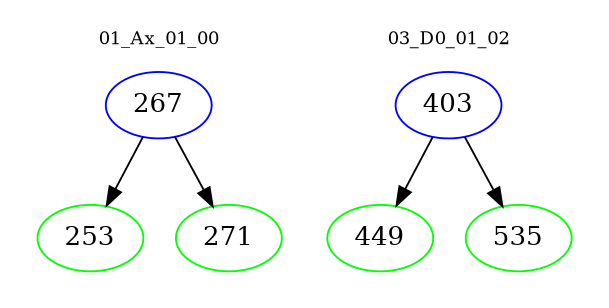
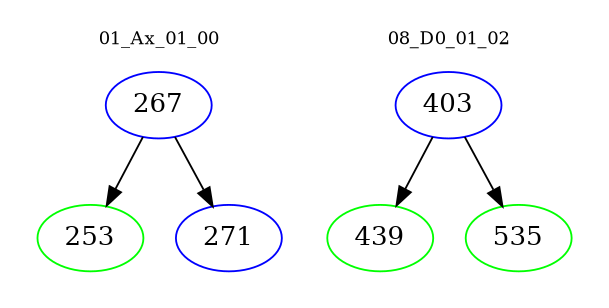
cluster "03_D0_01_02": label "03_D0_01_02" -> "08_D0_01_02"
node "271": color green -> blue
node "449": label "449" -> "439"
